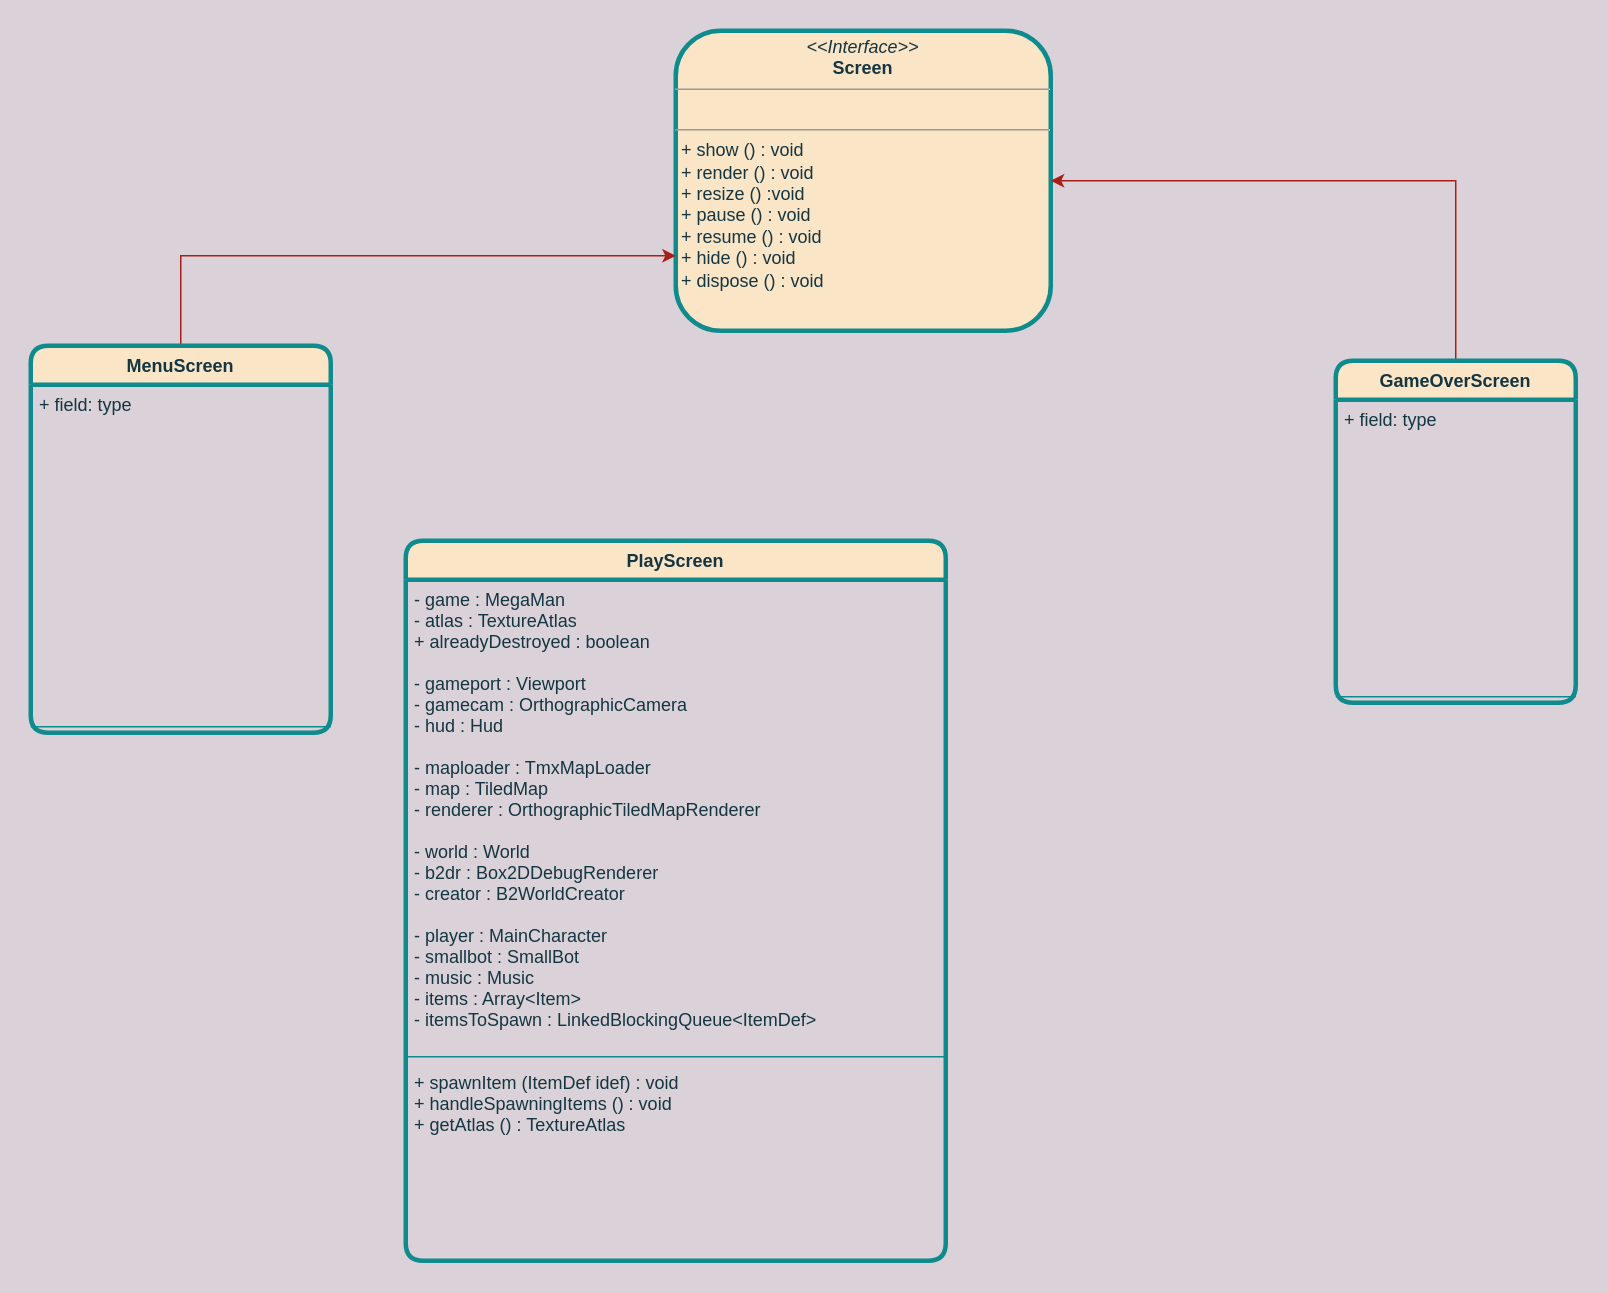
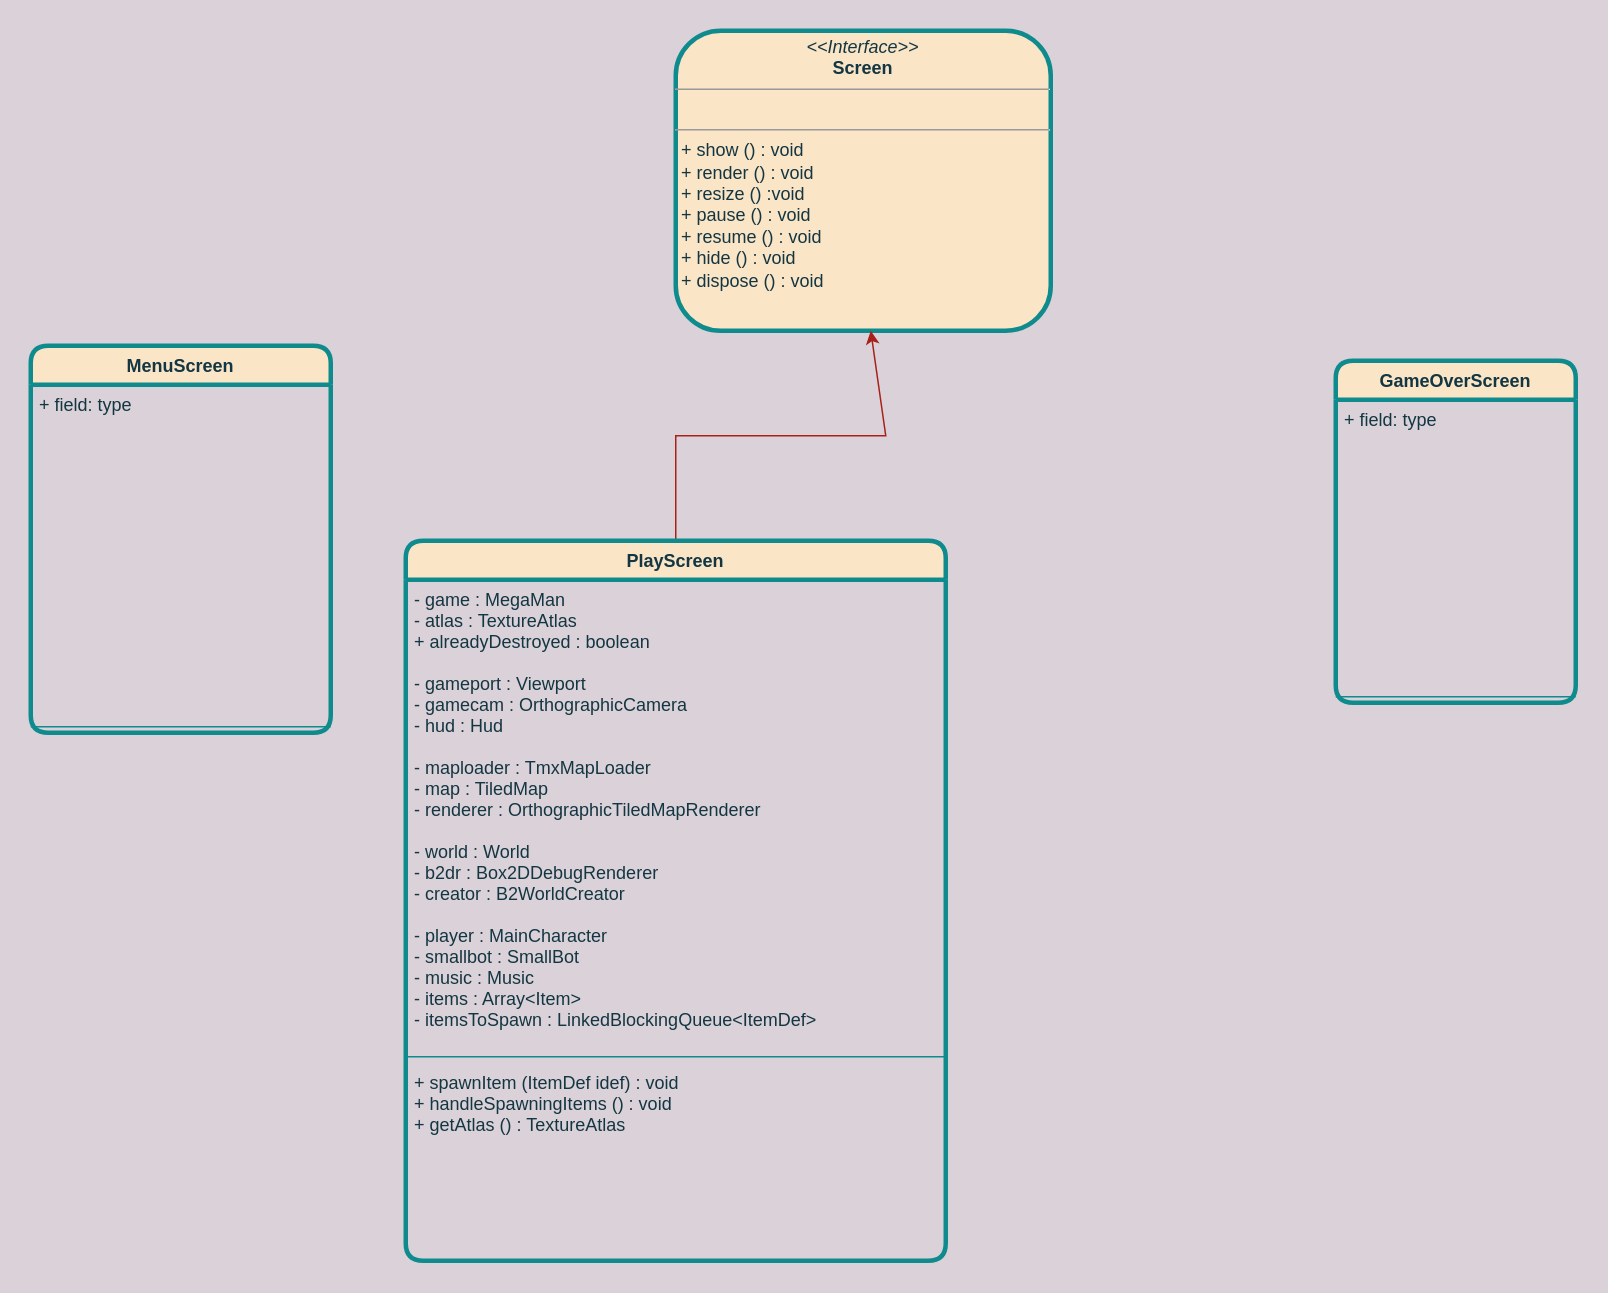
edge "GameOverScreen" -> "<<Interface>> Screen + show () : void + render () : void + resize () :void + pause () : void + resume () : void + hide () : void + dispose () : void": removed
edge "MenuScreen" -> "<<Interface>> Screen + show () : void + render () : void + resize () :void + pause () : void + resume () : void + hide () : void + dispose () : void": removed
edge "PlayScreen" -> "<<Interface>> Screen + show () : void + render () : void + resize () :void + pause () : void + resume () : void + hide () : void + dispose () : void": added
